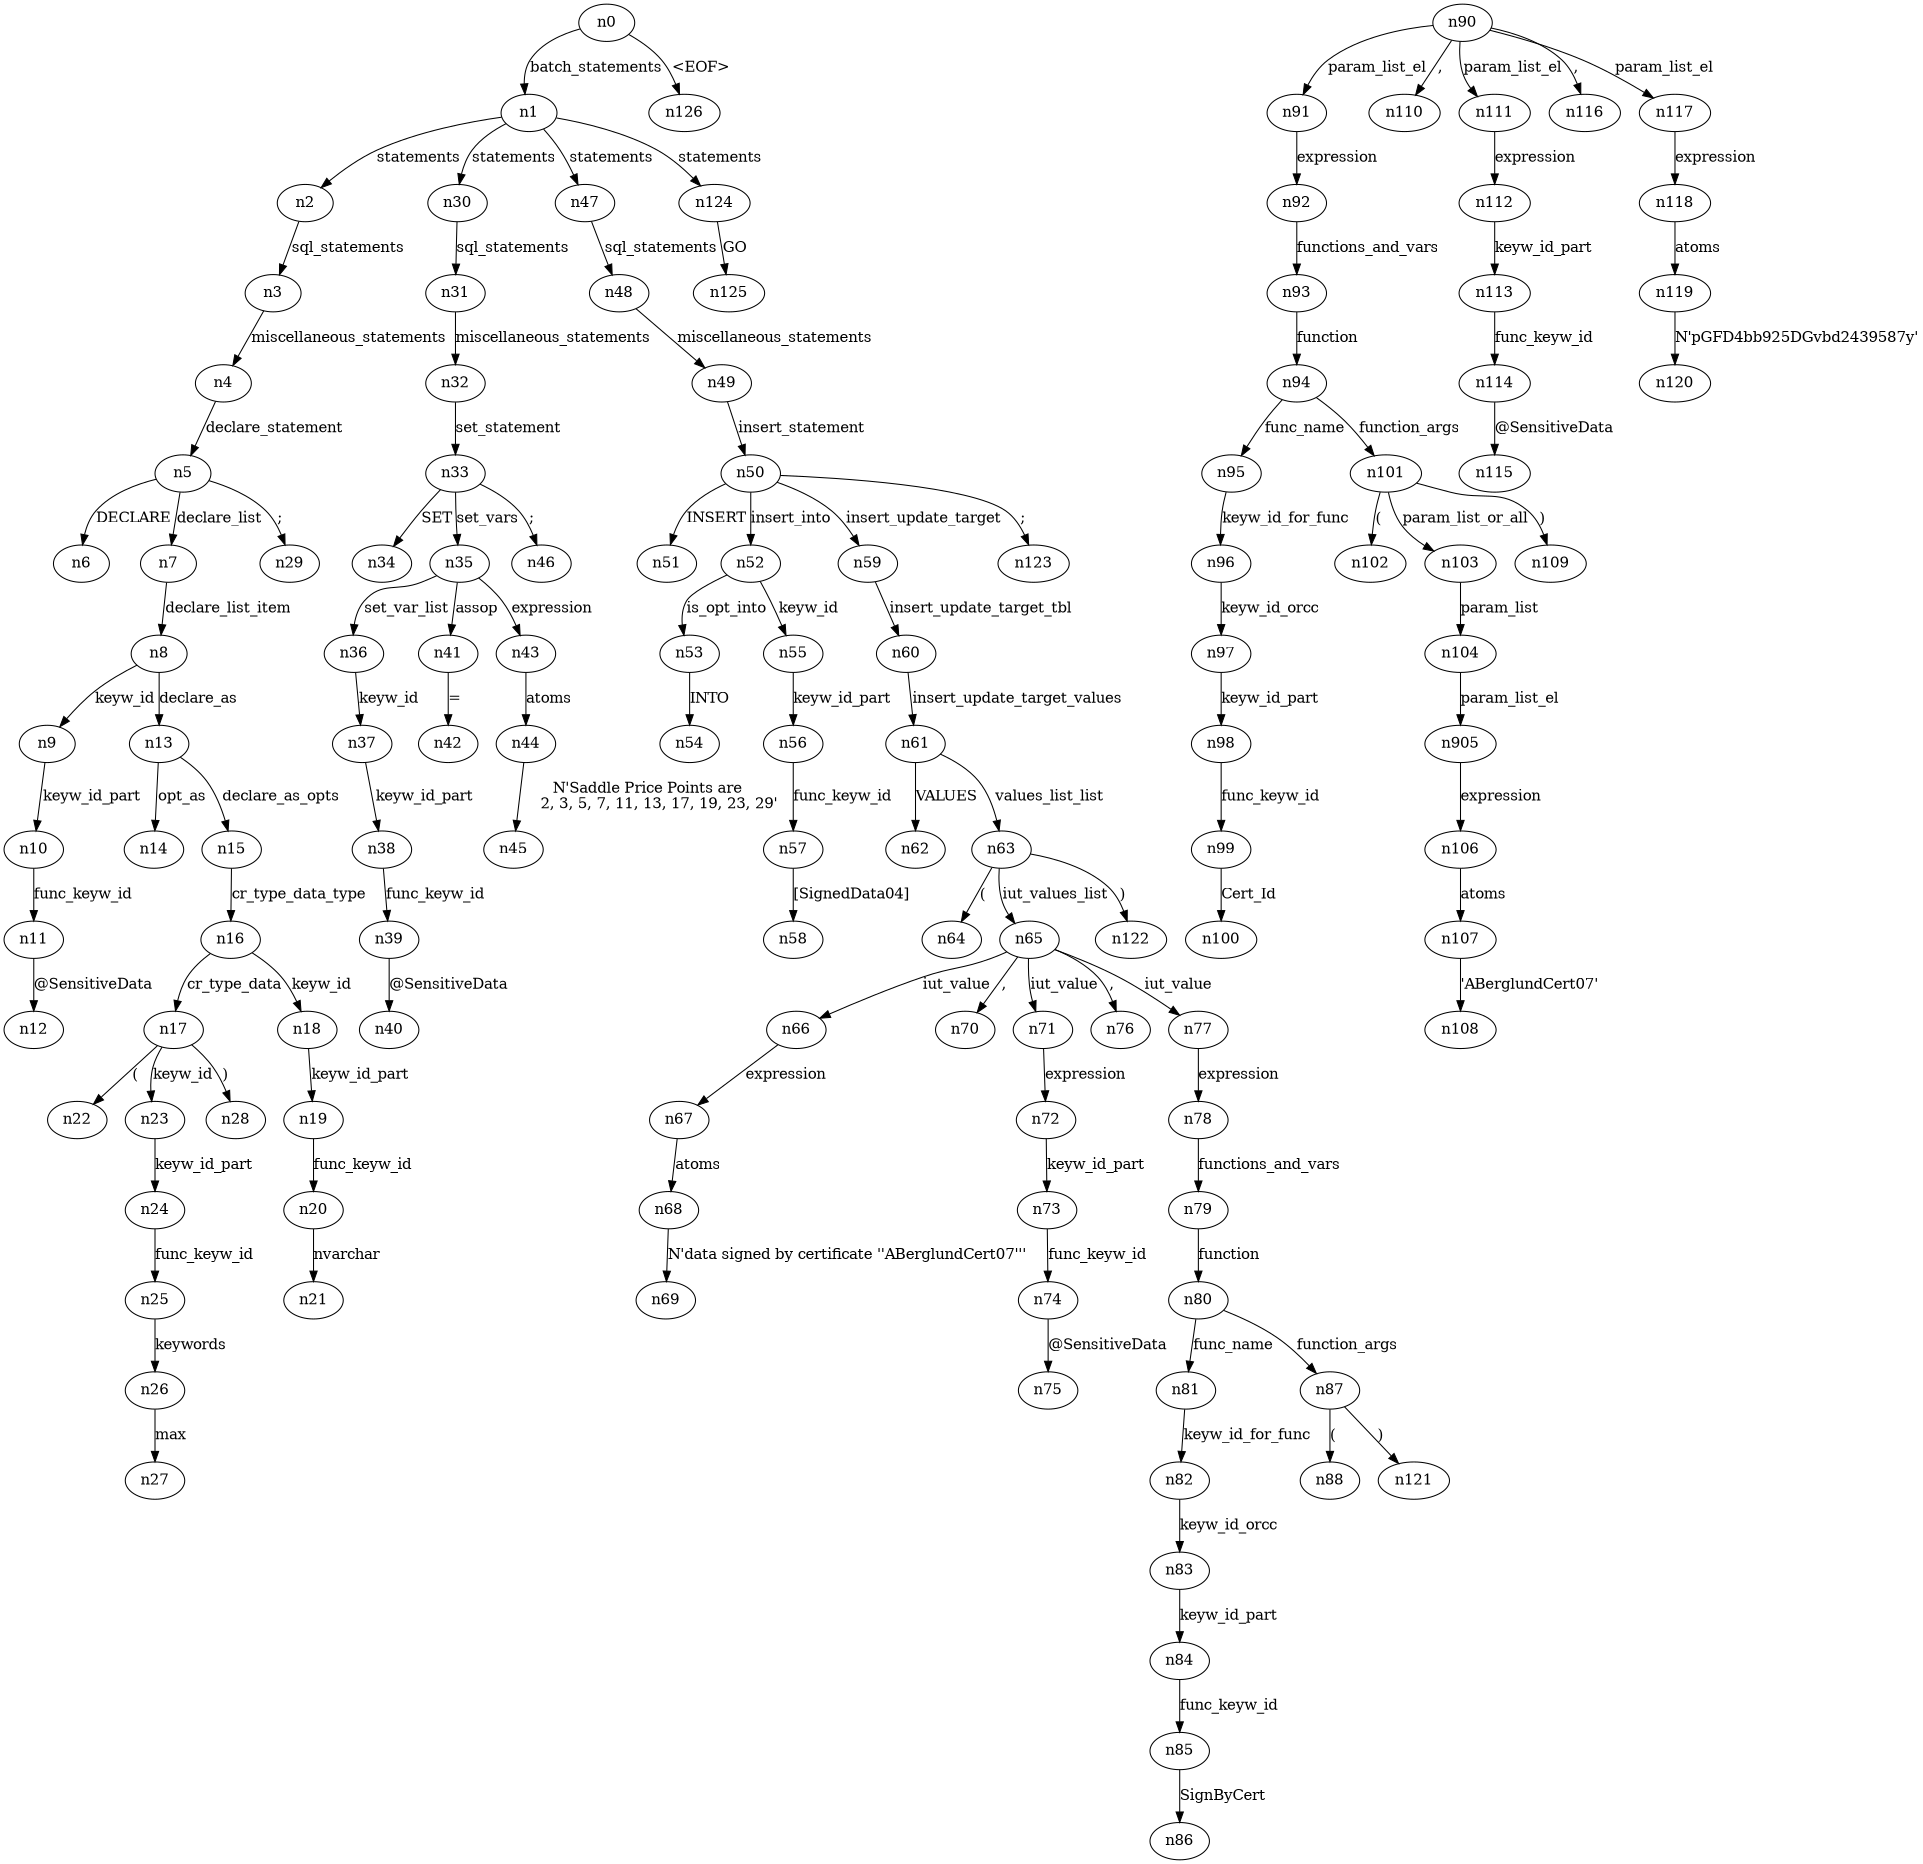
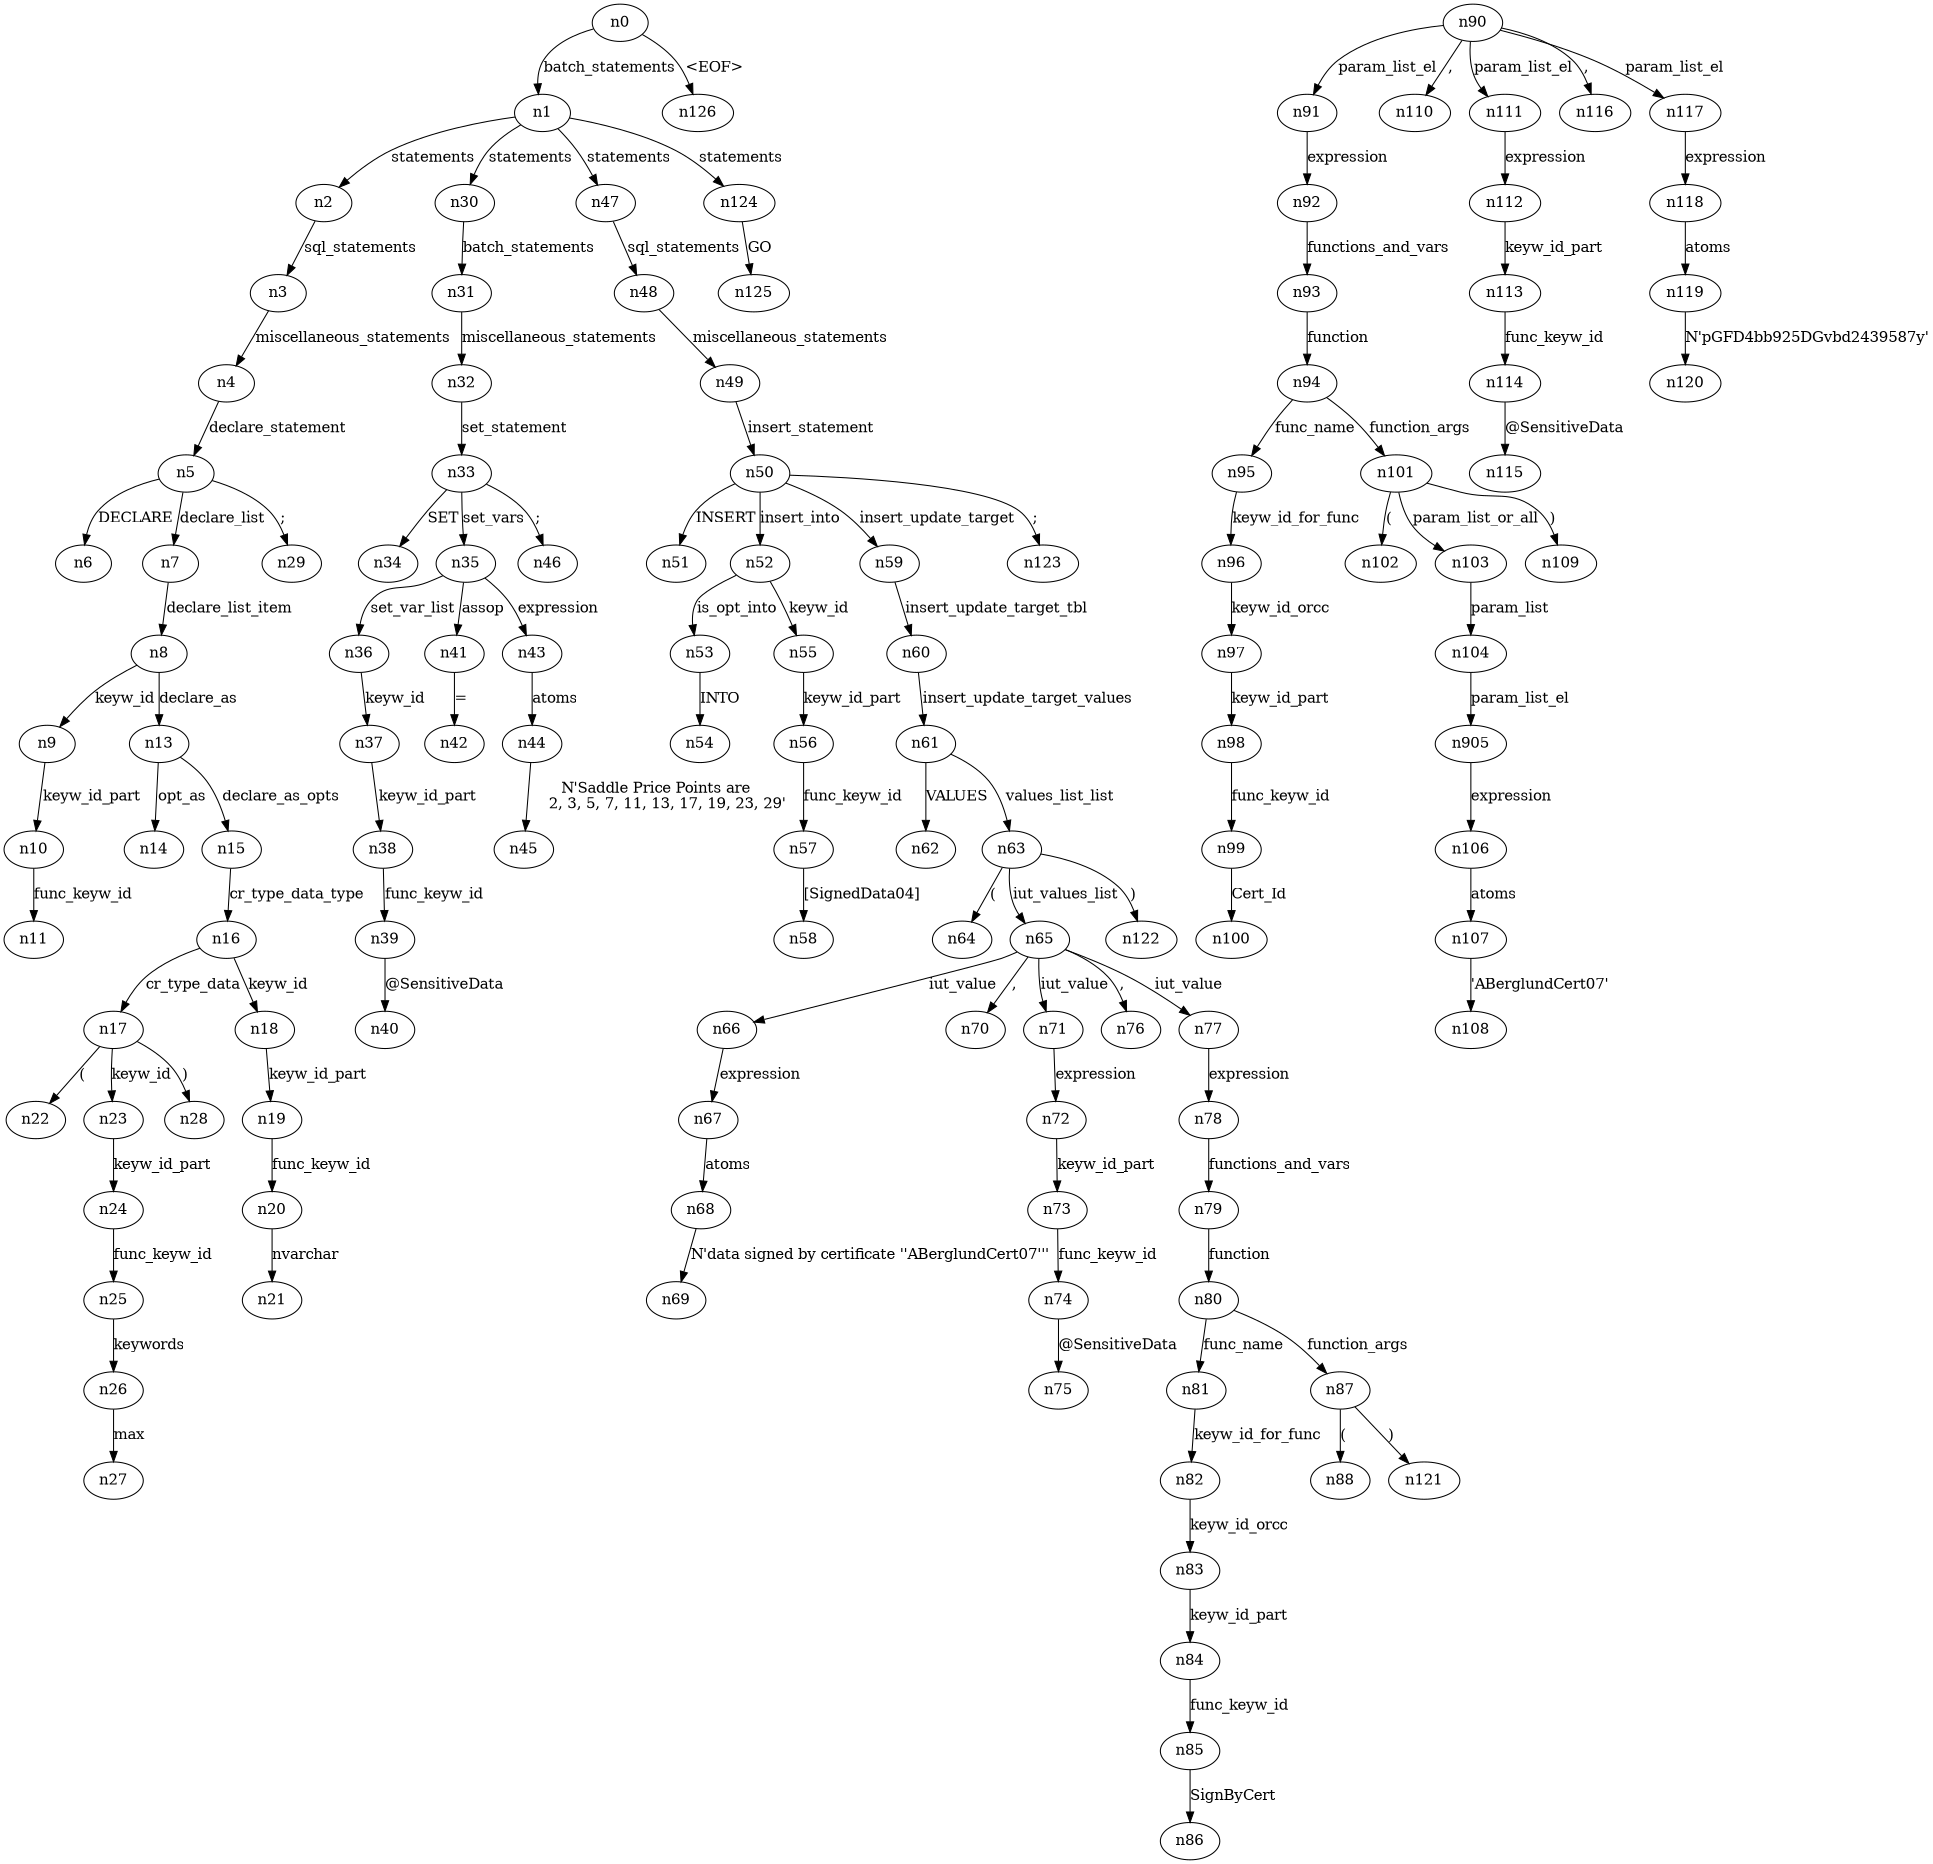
edge "n30" -> "n31": label "sql_statements" -> "batch_statements"
node "n12": removed
